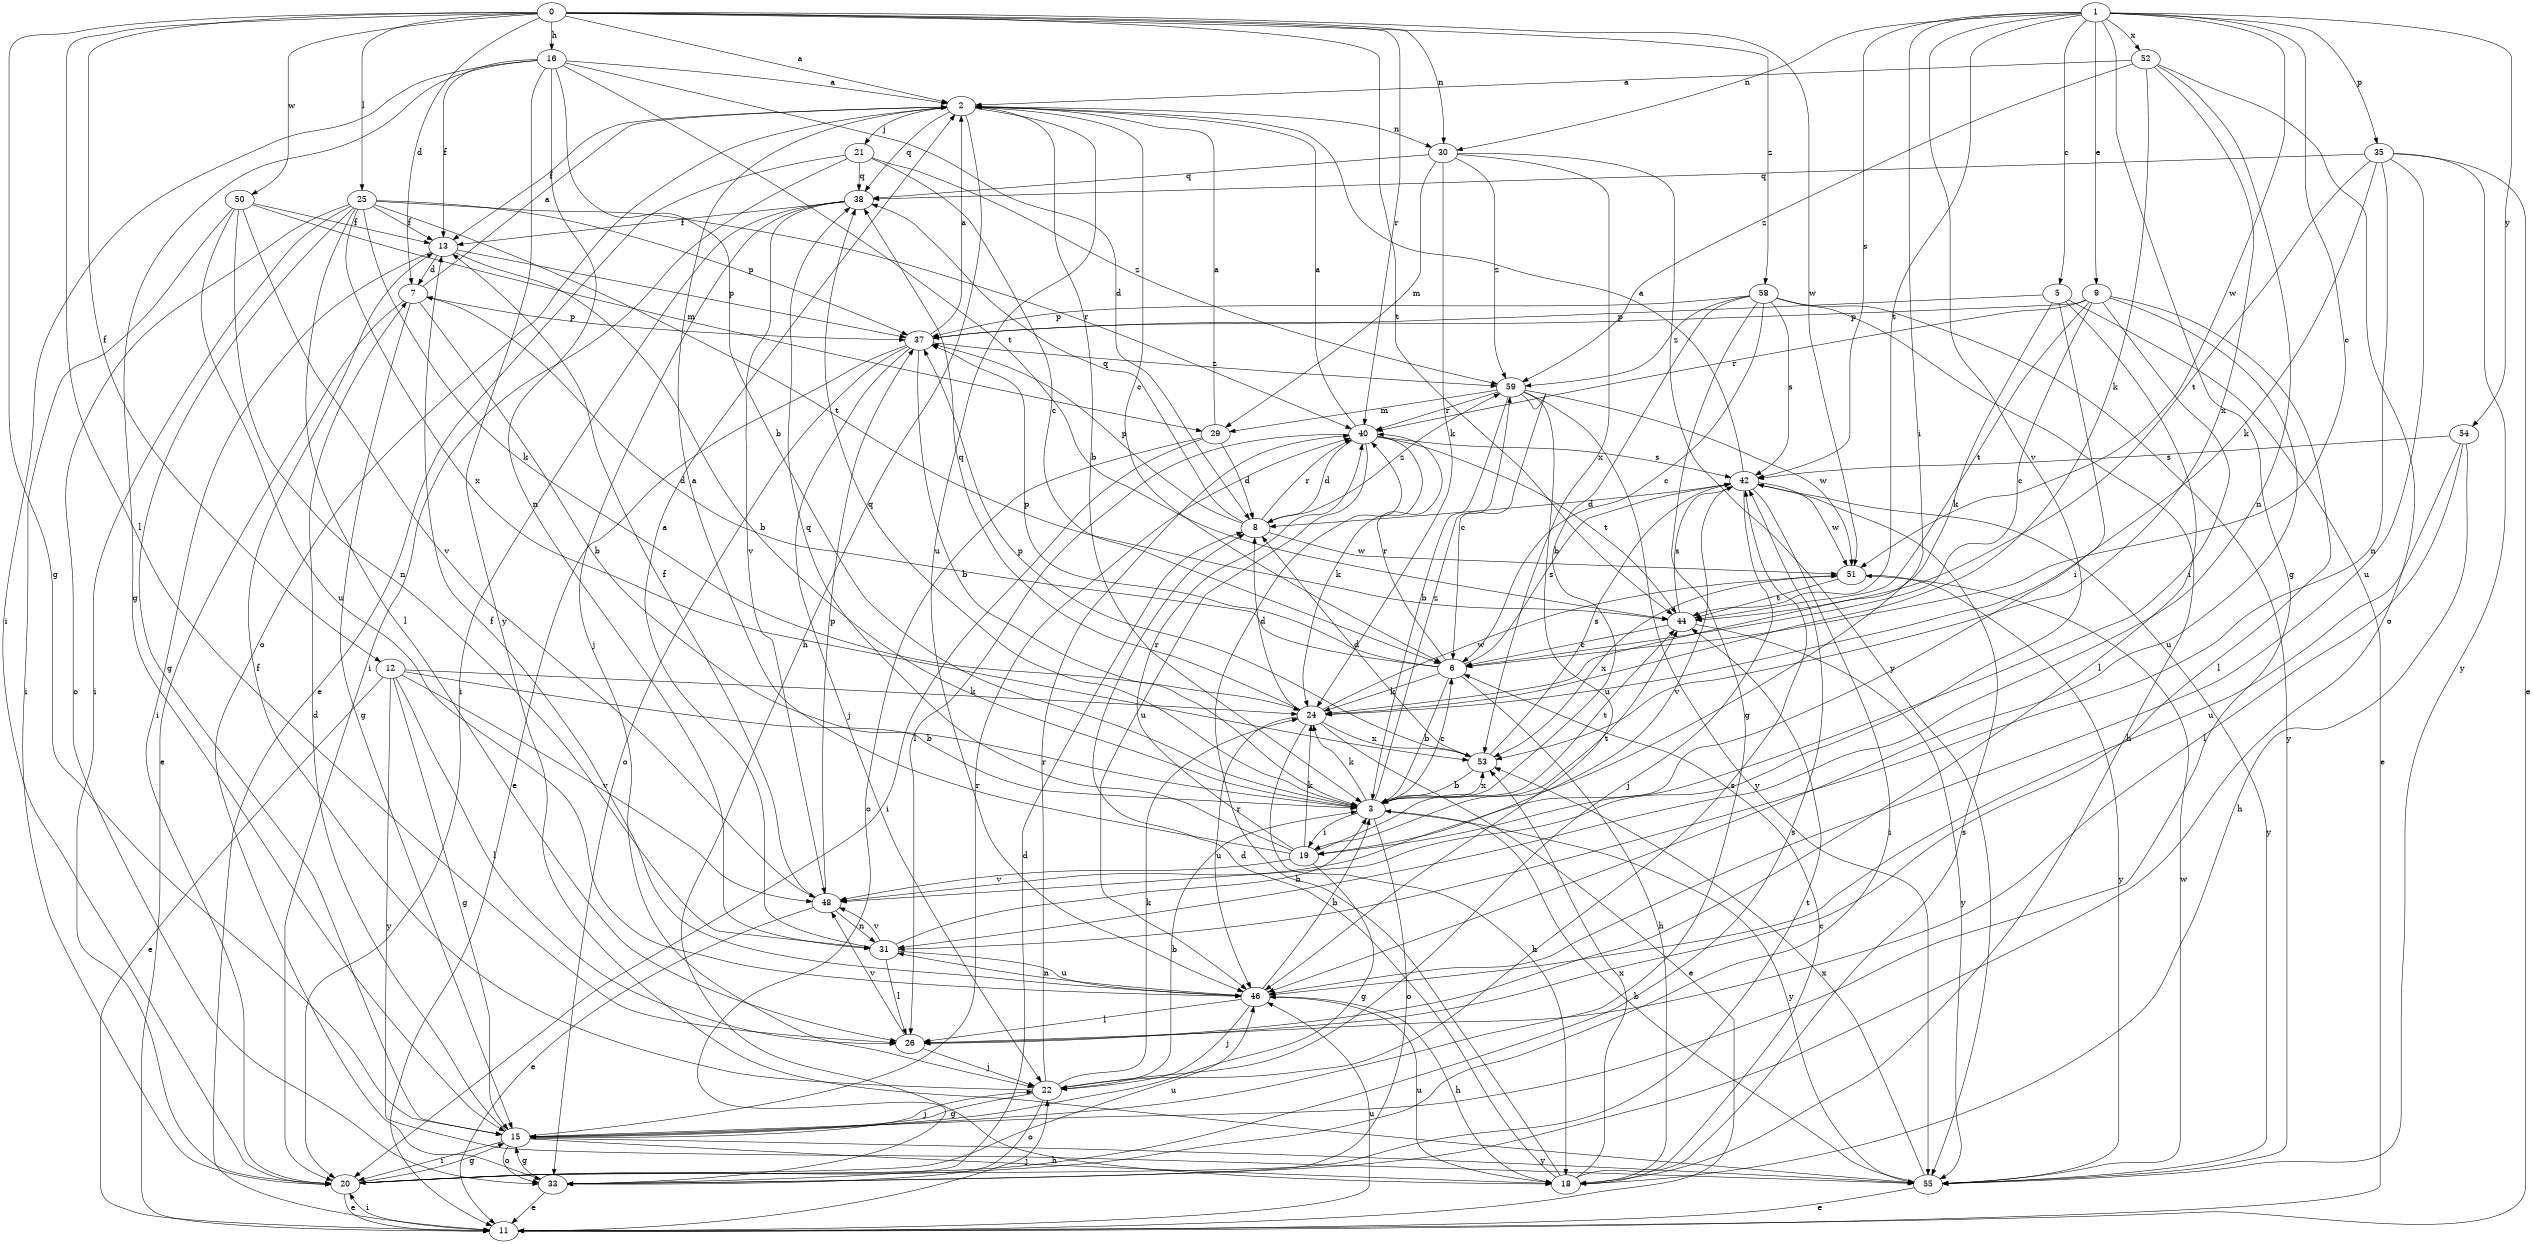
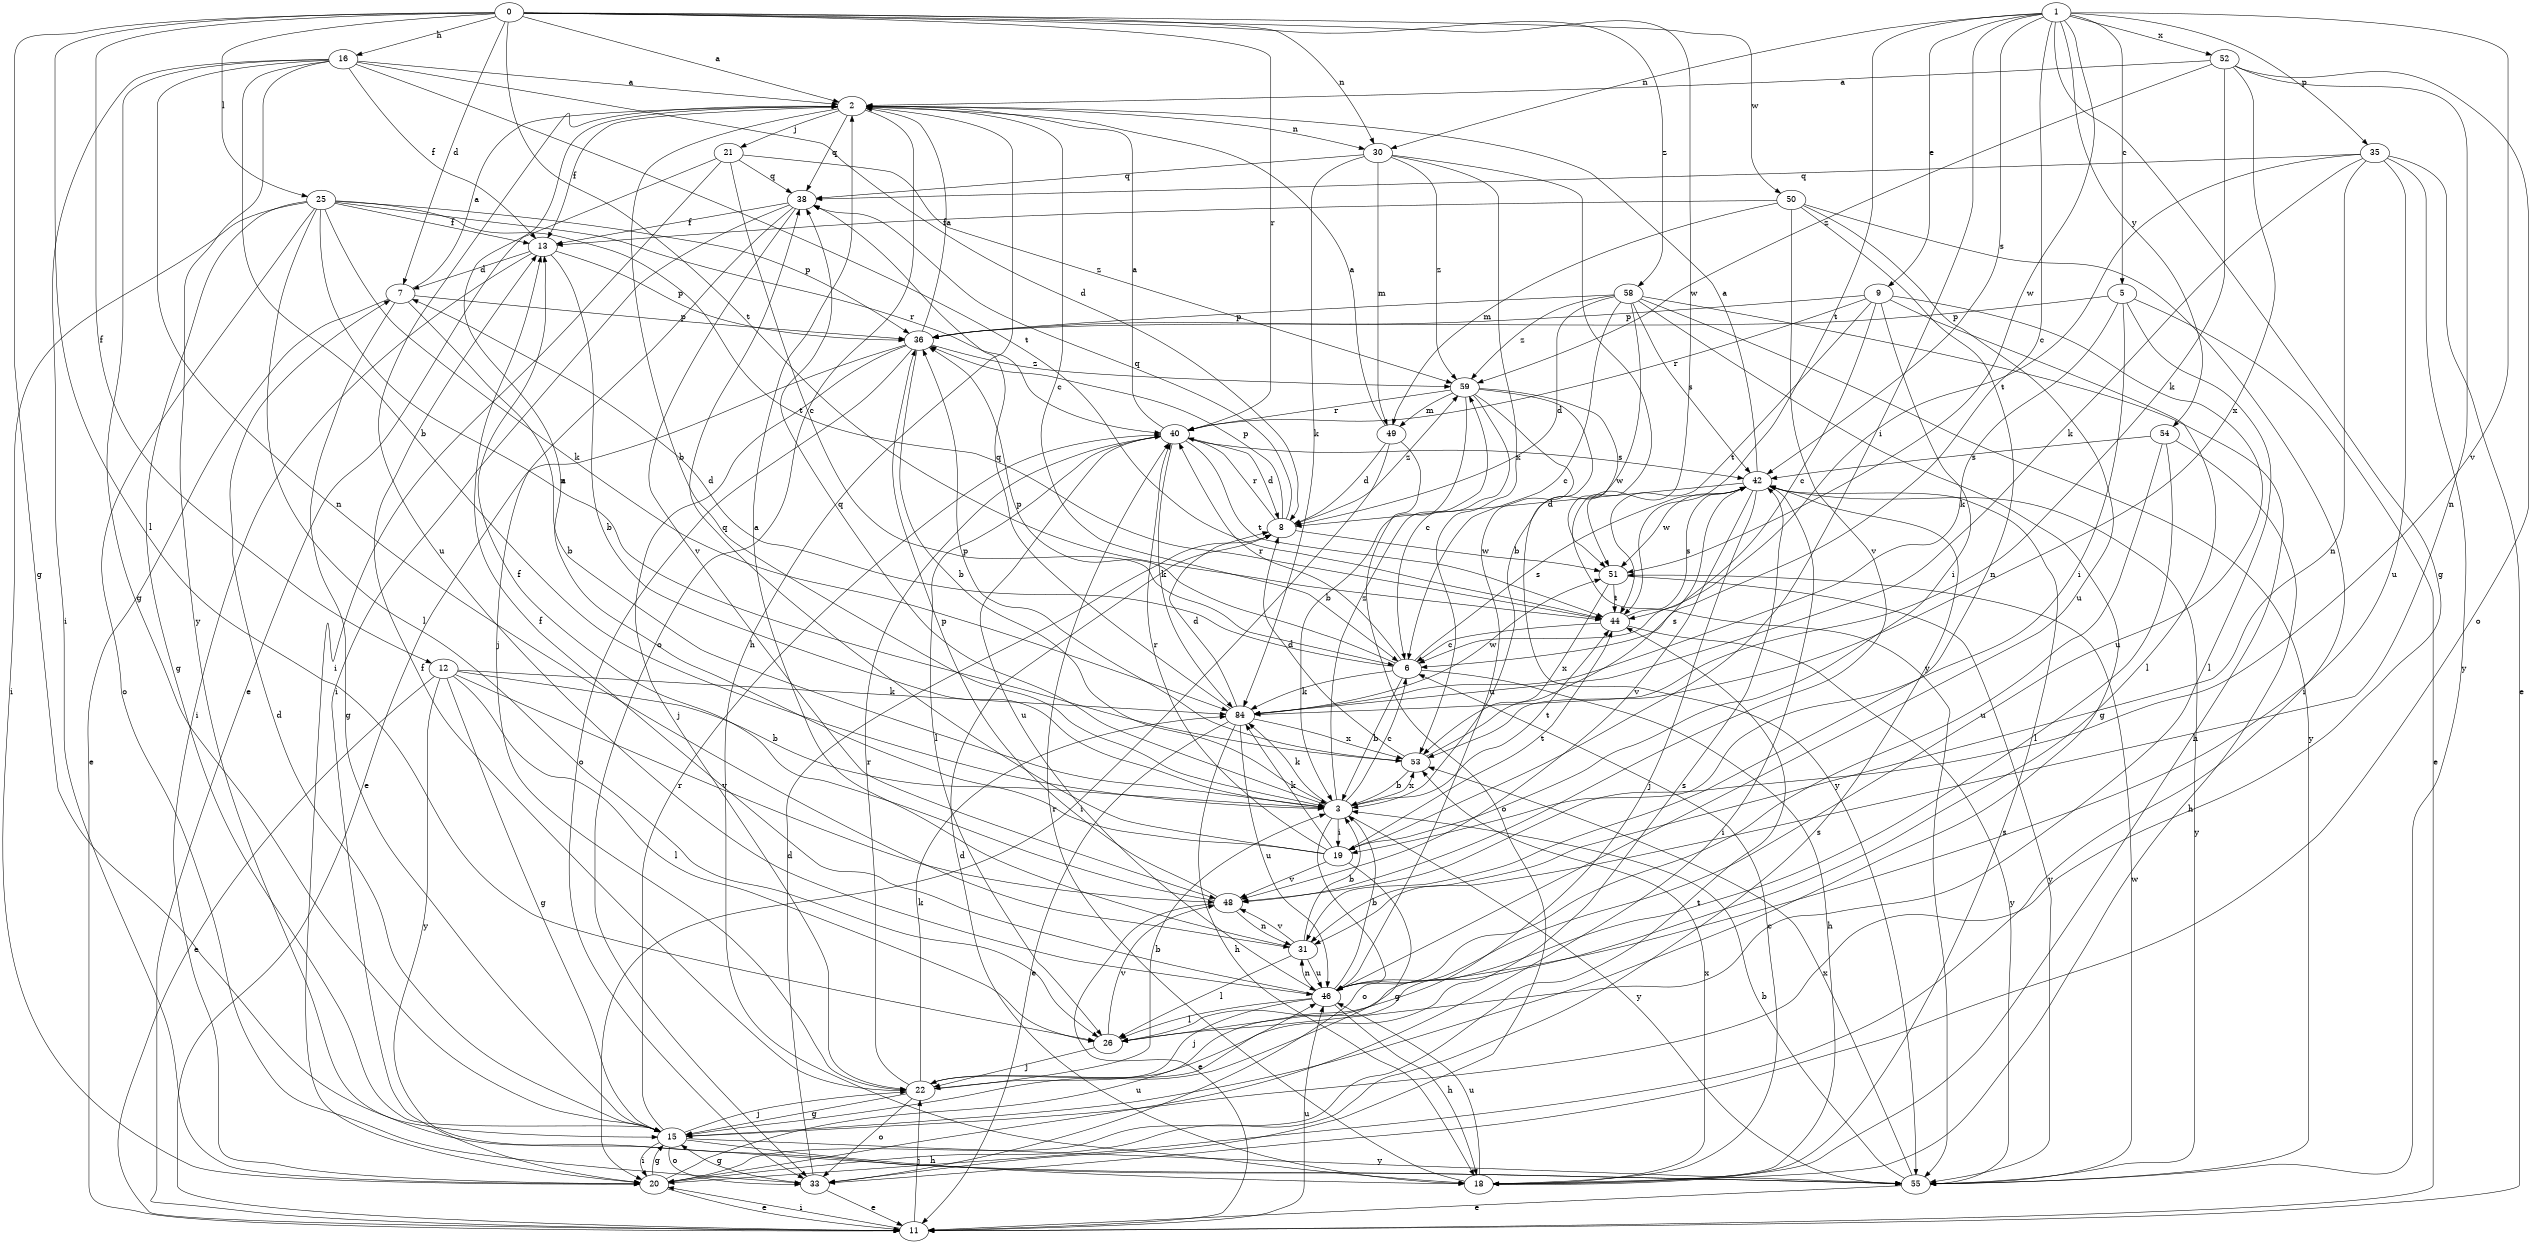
node "37": label "37" -> "36"
node "29": label "29" -> "49"
edge "58" -> "8": added, label "d"
node "24": label "24" -> "84"
